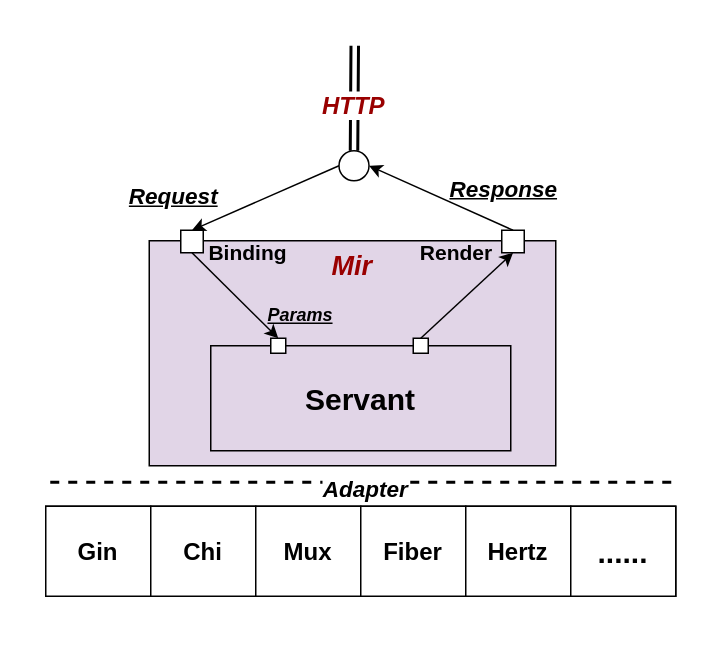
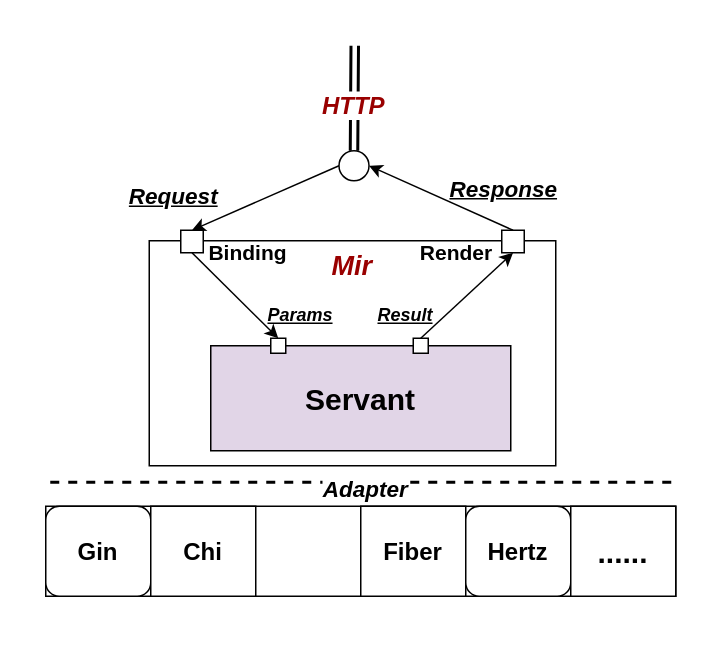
node "Mir": fillcolor #e1d5e7 -> #ffffff
node "Result": added
node "Gin": shape rectangle -> rounded rectangle
node "Mux": removed
node "Hertz": shape rectangle -> rounded rectangle
